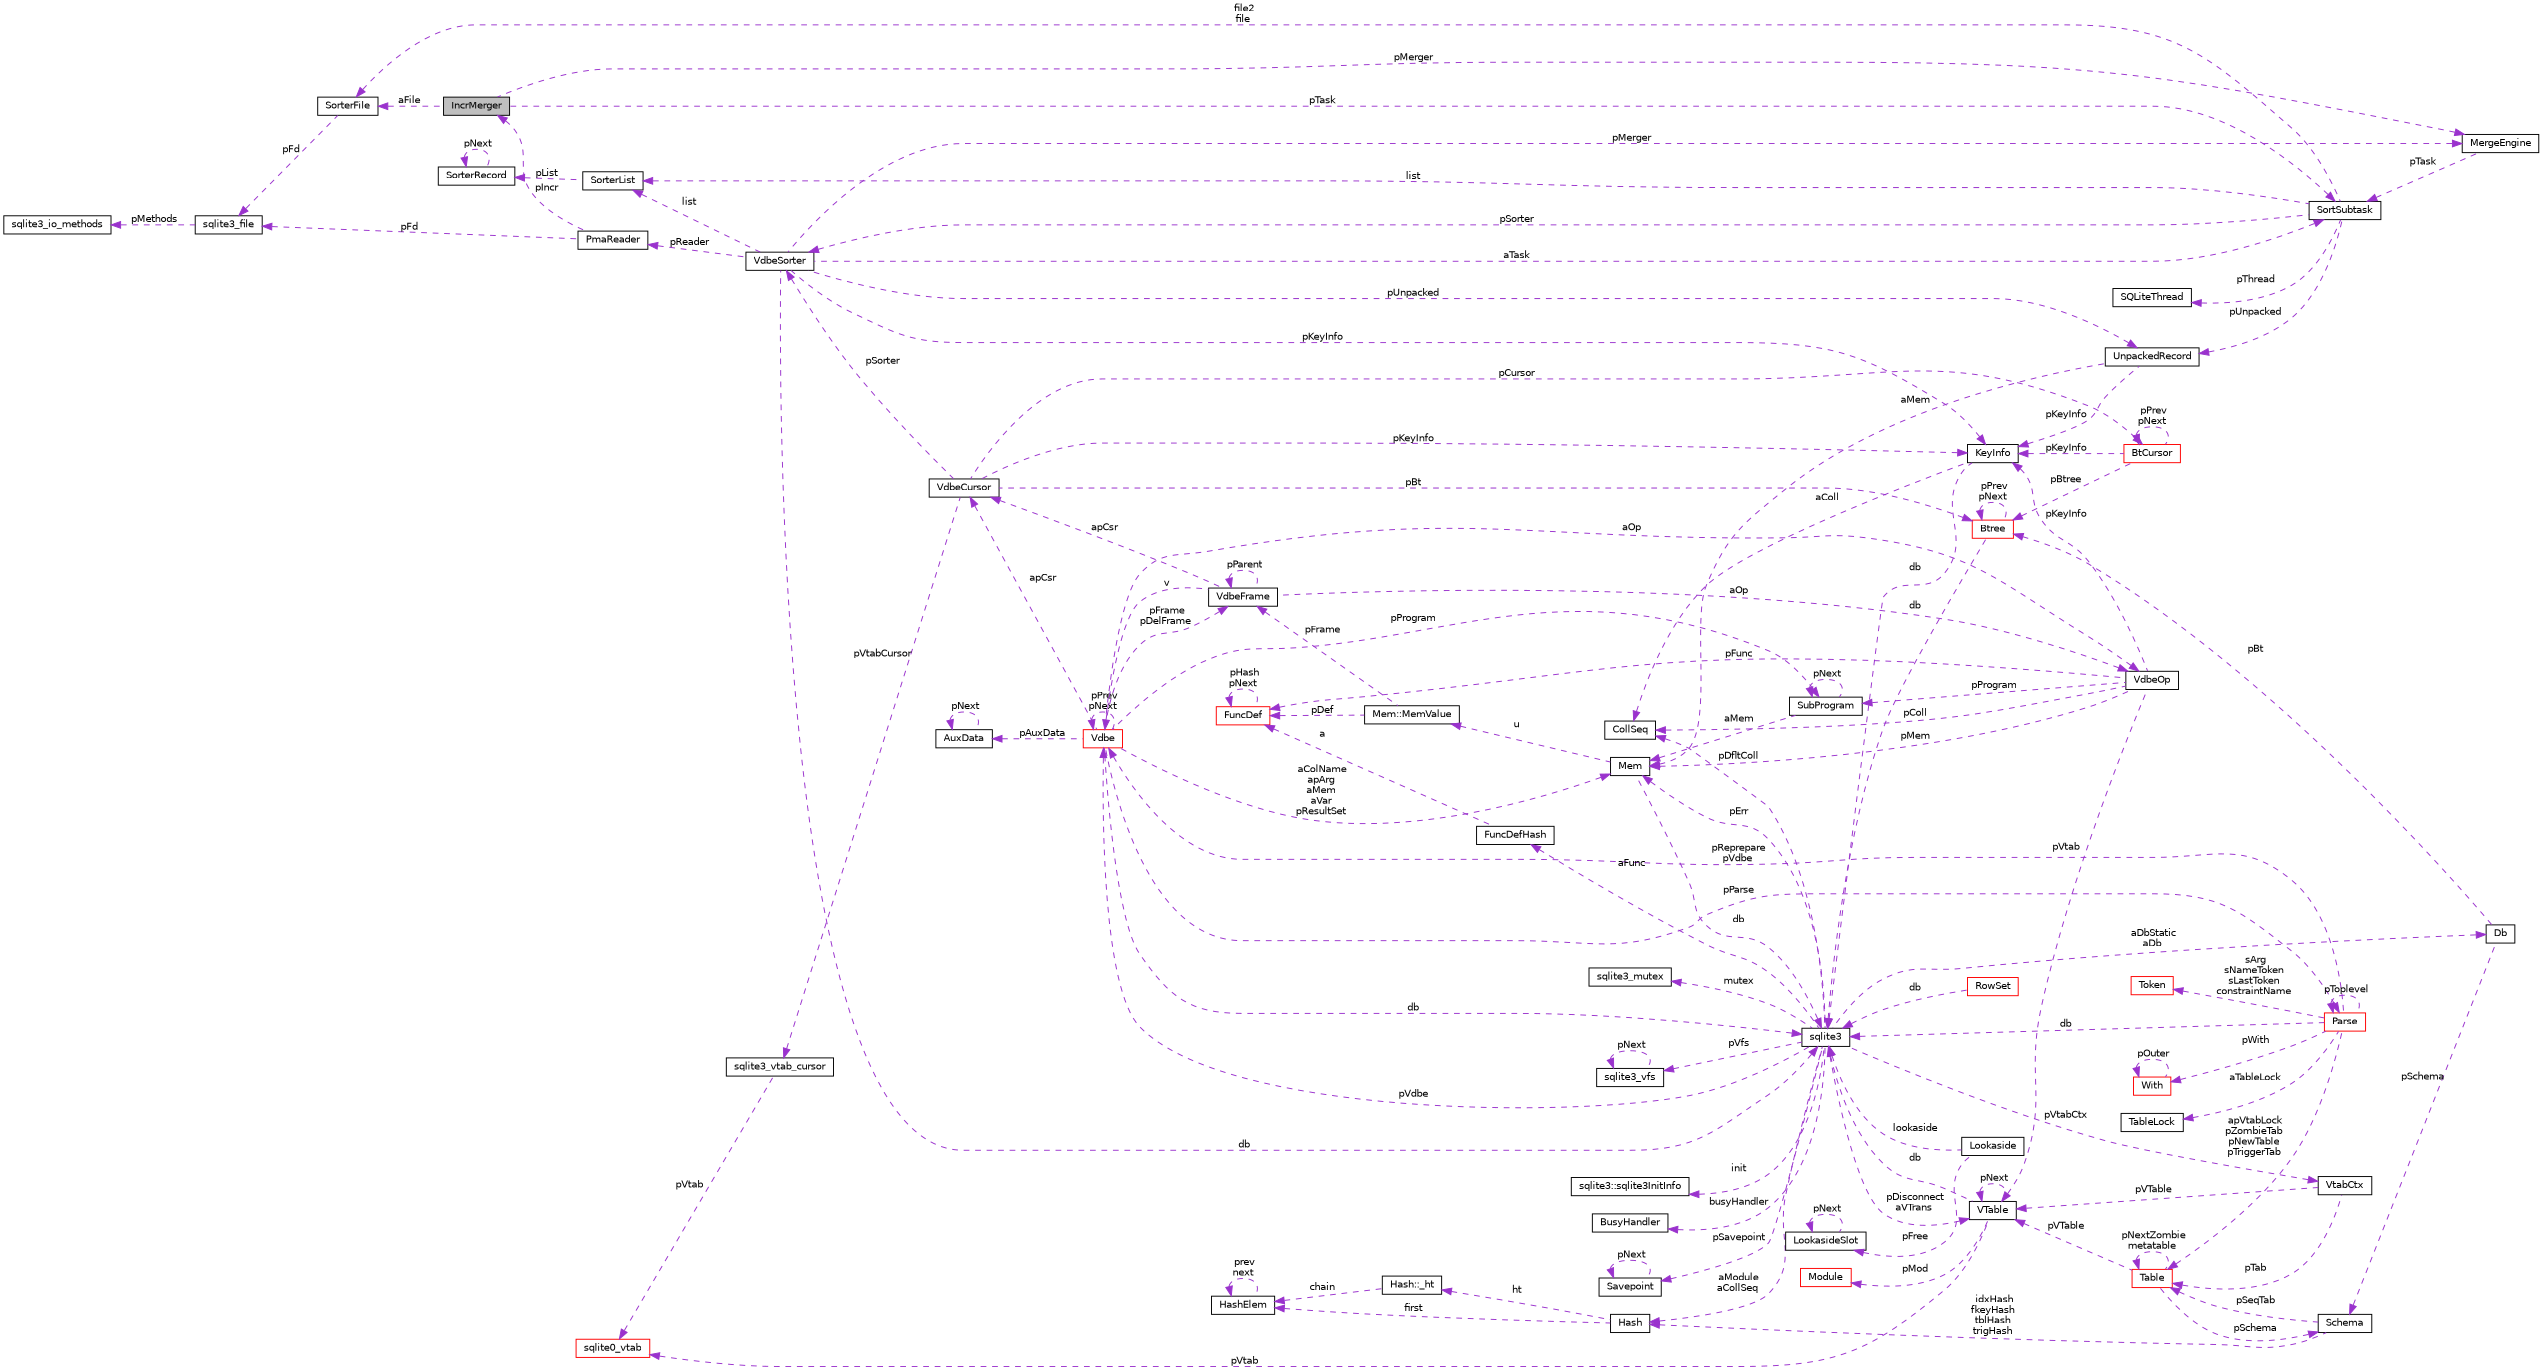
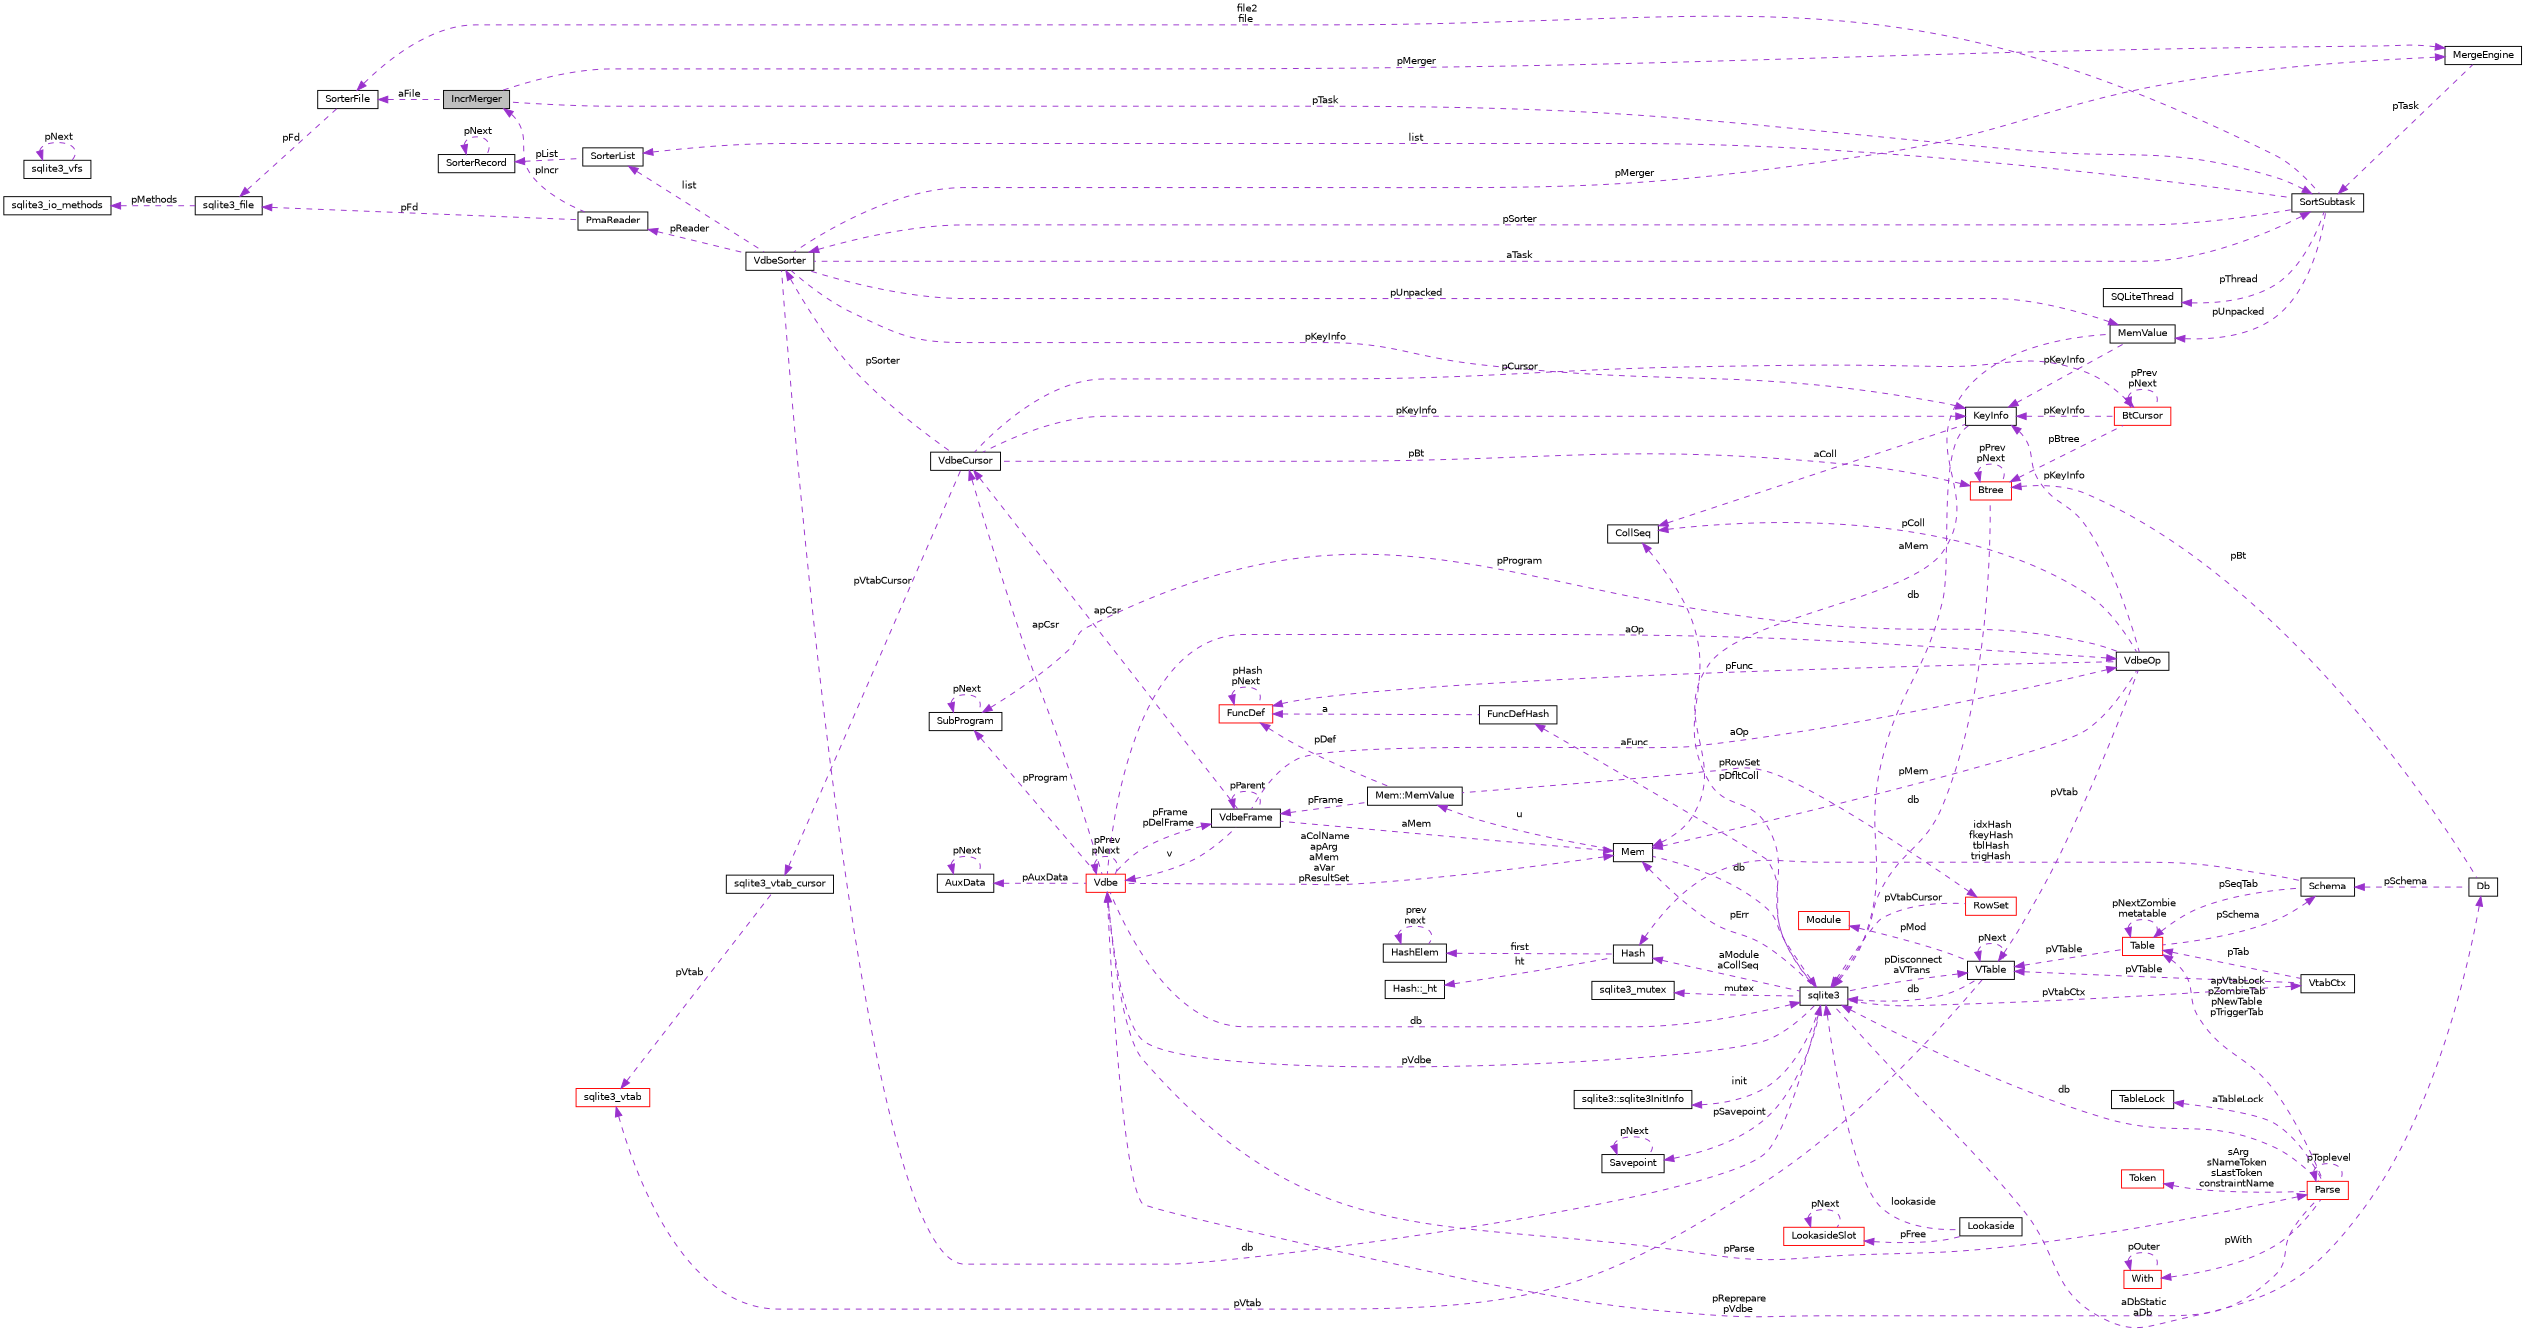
node "UnpackedRecord": label "UnpackedRecord" -> "MemValue"
edge "SubProgram" -> "Mem": now "VdbeFrame" -> "Mem"
edge "Mem::MemValue" -> "RowSet": added, label "pRowSet"
edge "RowSet" -> "sqlite3": label " db" -> " pVtabCursor"
edge "sqlite3" -> "sqlite3_vfs": removed, label "pVfs"
node "BusyHandler": removed
node "LookasideSlot": color black -> red
edge "Hash::_ht" -> "HashElem": removed, label "chain"
node "sqlite0_vtab": label "sqlite0_vtab" -> "sqlite3_vtab"
